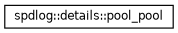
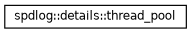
node "spdlog::details::pool_pool": label "spdlog::details::pool_pool" -> "spdlog::details::thread_pool"
